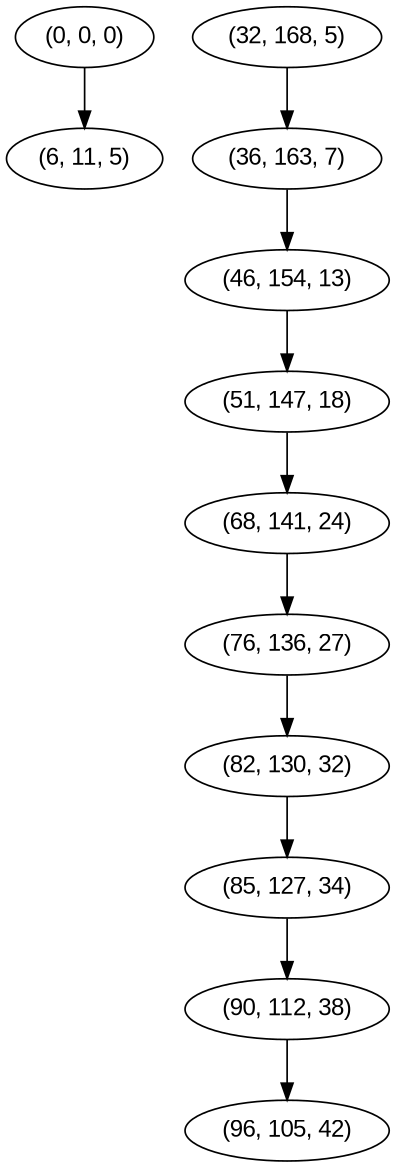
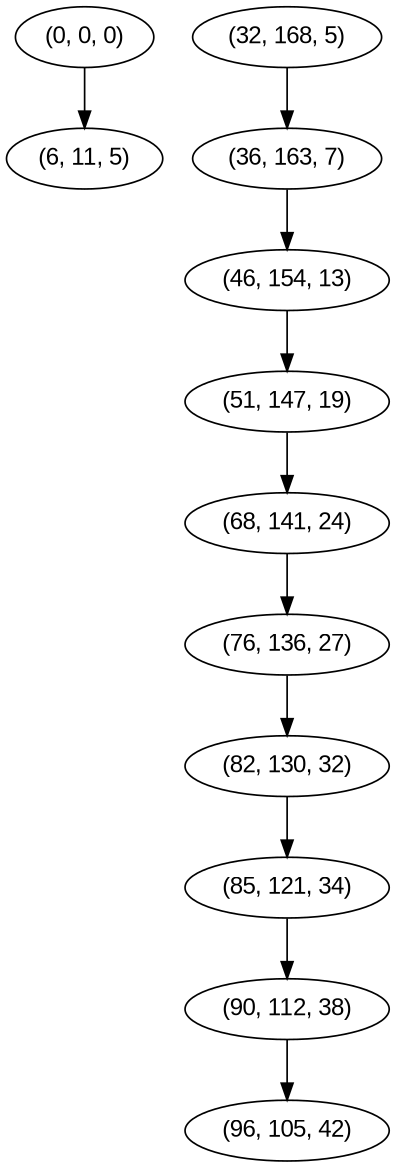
node "(51, 147, 18)": label "(51, 147, 18)" -> "(51, 147, 19)"
node "(85, 127, 34)": label "(85, 127, 34)" -> "(85, 121, 34)"
